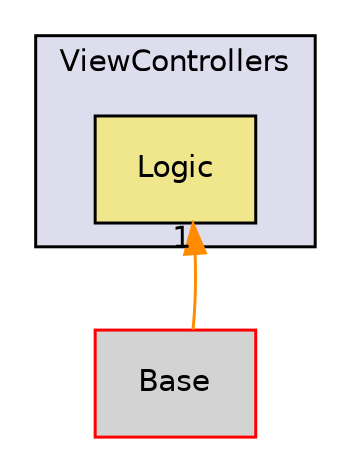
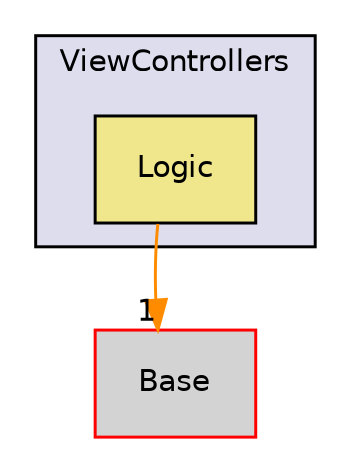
edge "Base" -> "Logic": reversed
